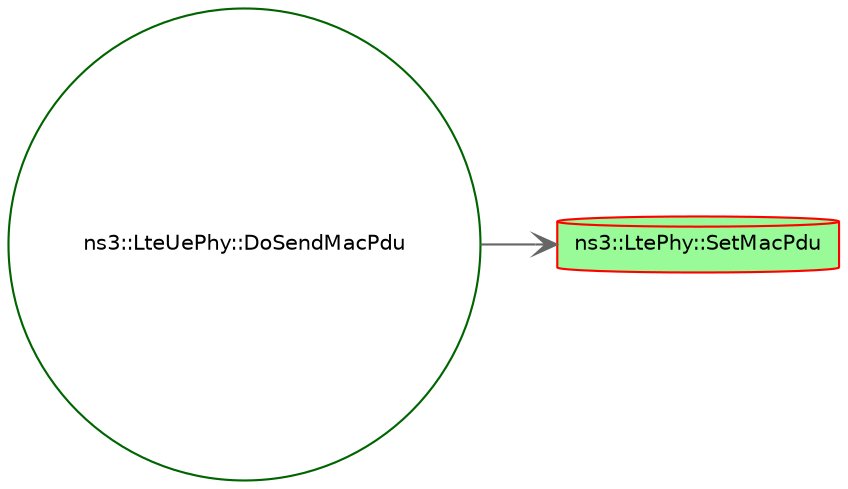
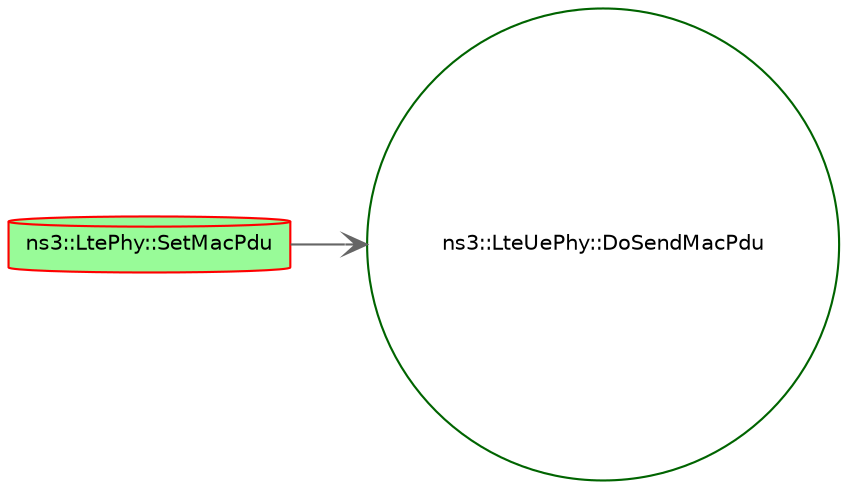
edge "ns3::LteUePhy::DoSendMacPdu" -> "ns3::LtePhy::SetMacPdu": reversed
